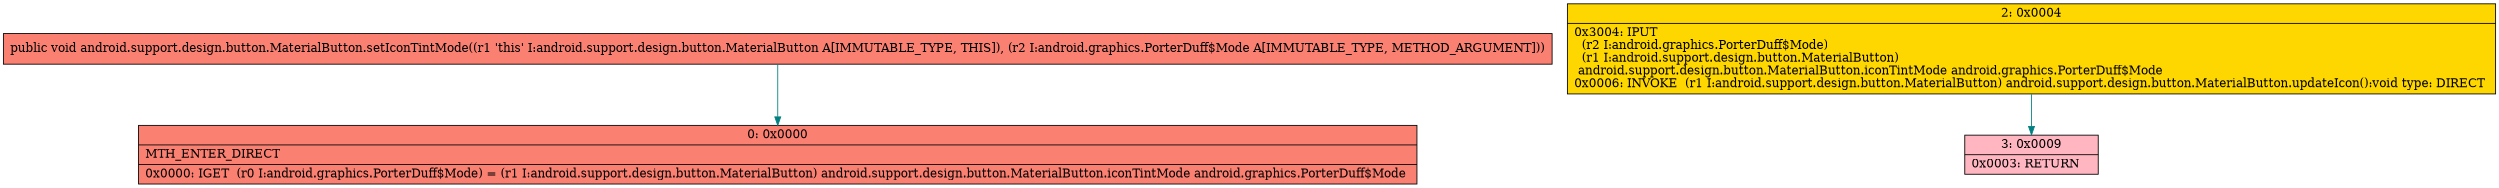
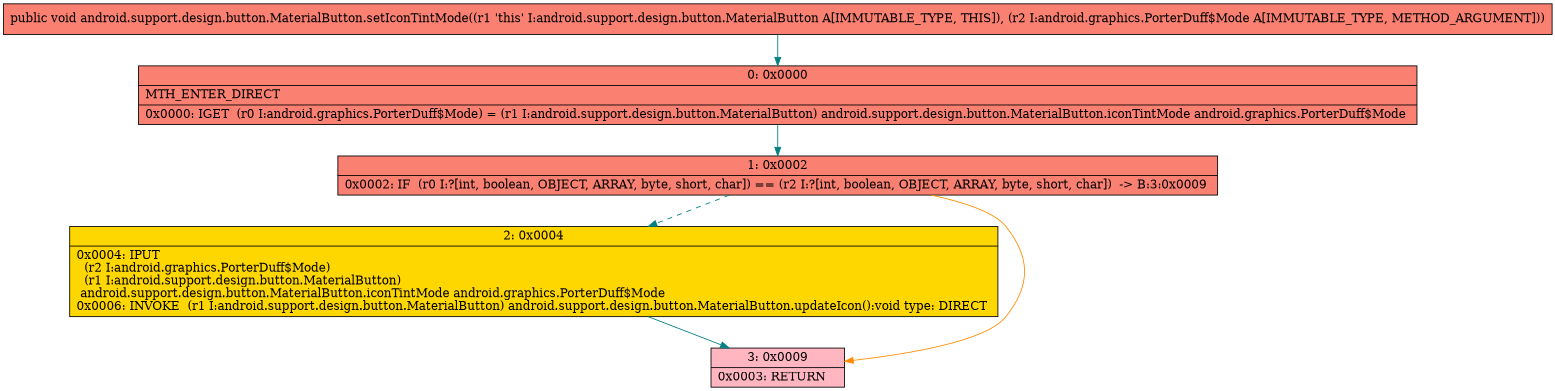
node "2: 0x0004": text "0x3004: IPUT" -> "0x0004: IPUT"
node "1: 0x0002": added
